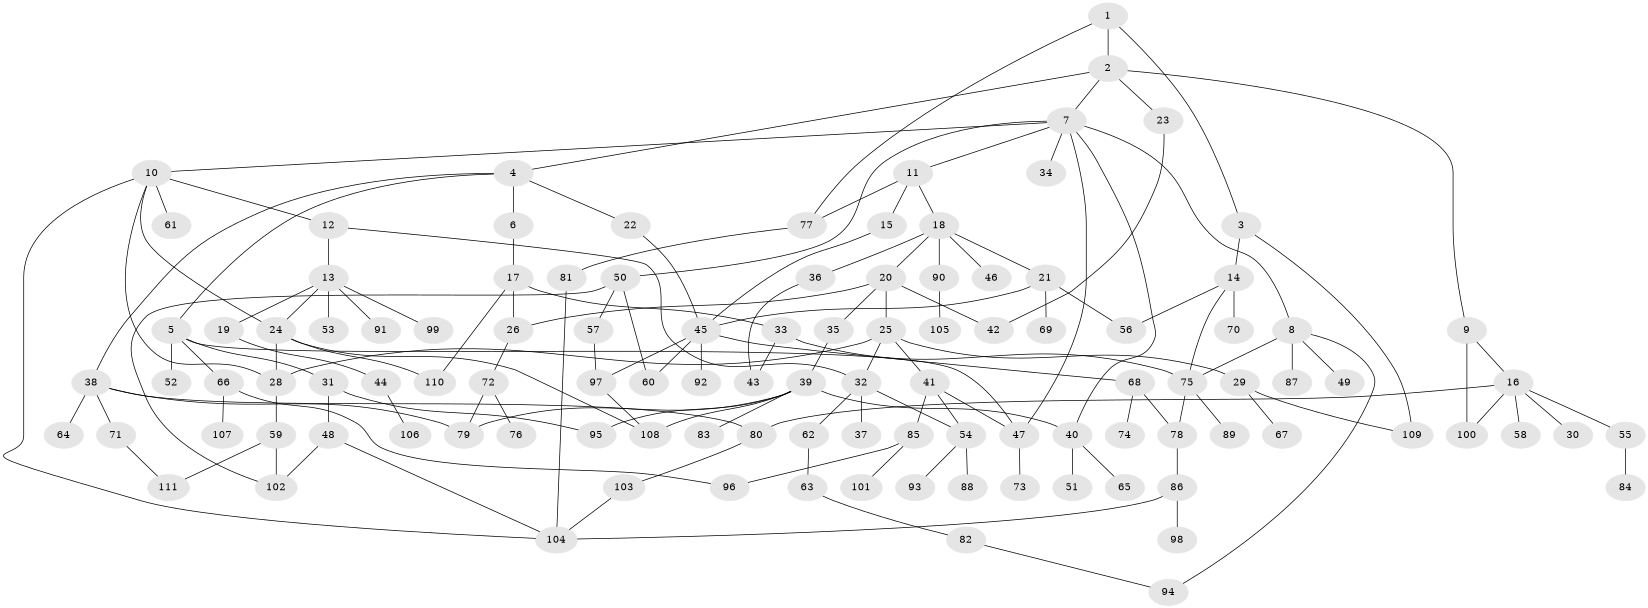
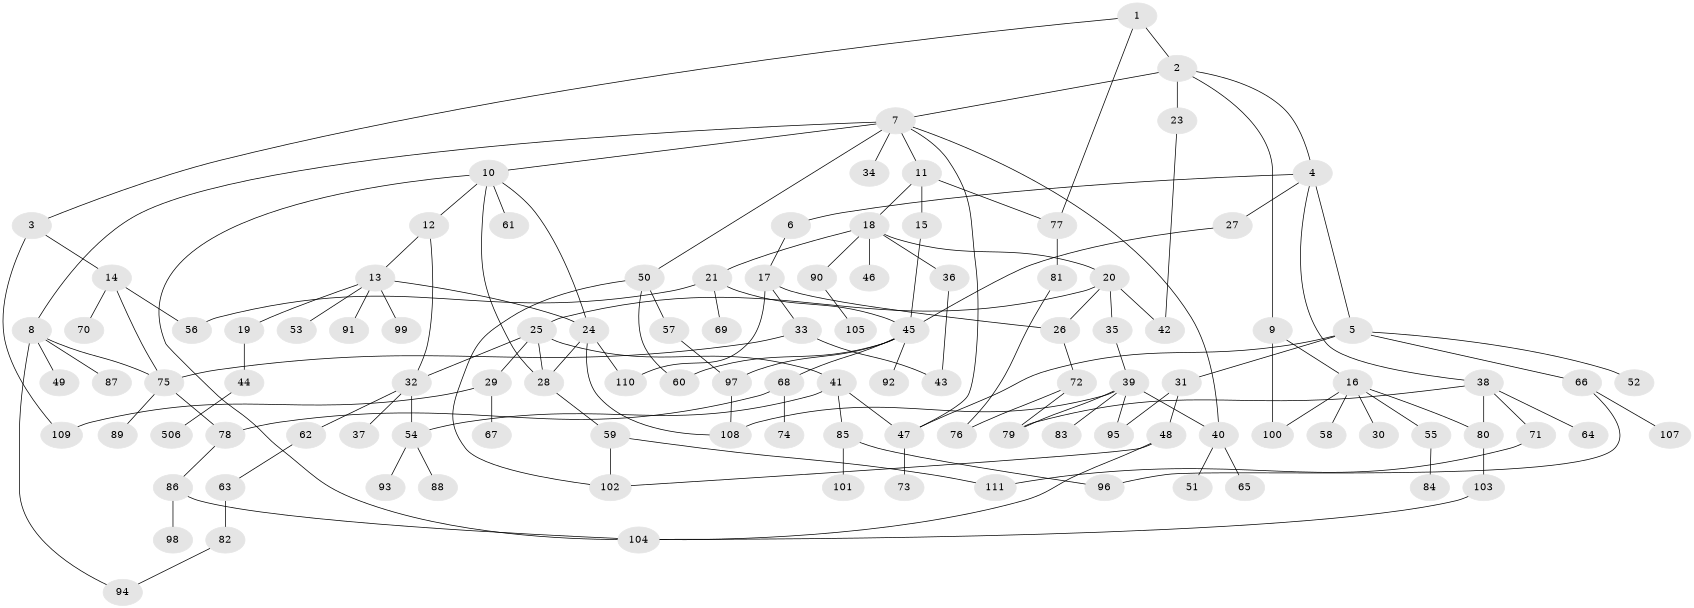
node "22": label "22" -> "27"
edge "81" -- "104": now "81" -- "76"
node "106": label "106" -> "506"
